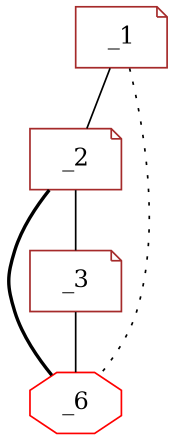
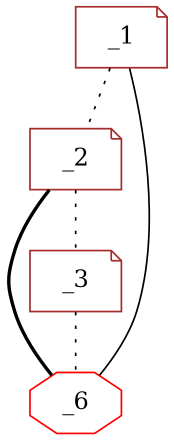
edge "_1" -- "_2": style solid -> dotted
edge "_2" -- "_3": style solid -> dotted
edge "_1" -- "_6": style dotted -> solid
edge "_3" -- "_6": style solid -> dotted
